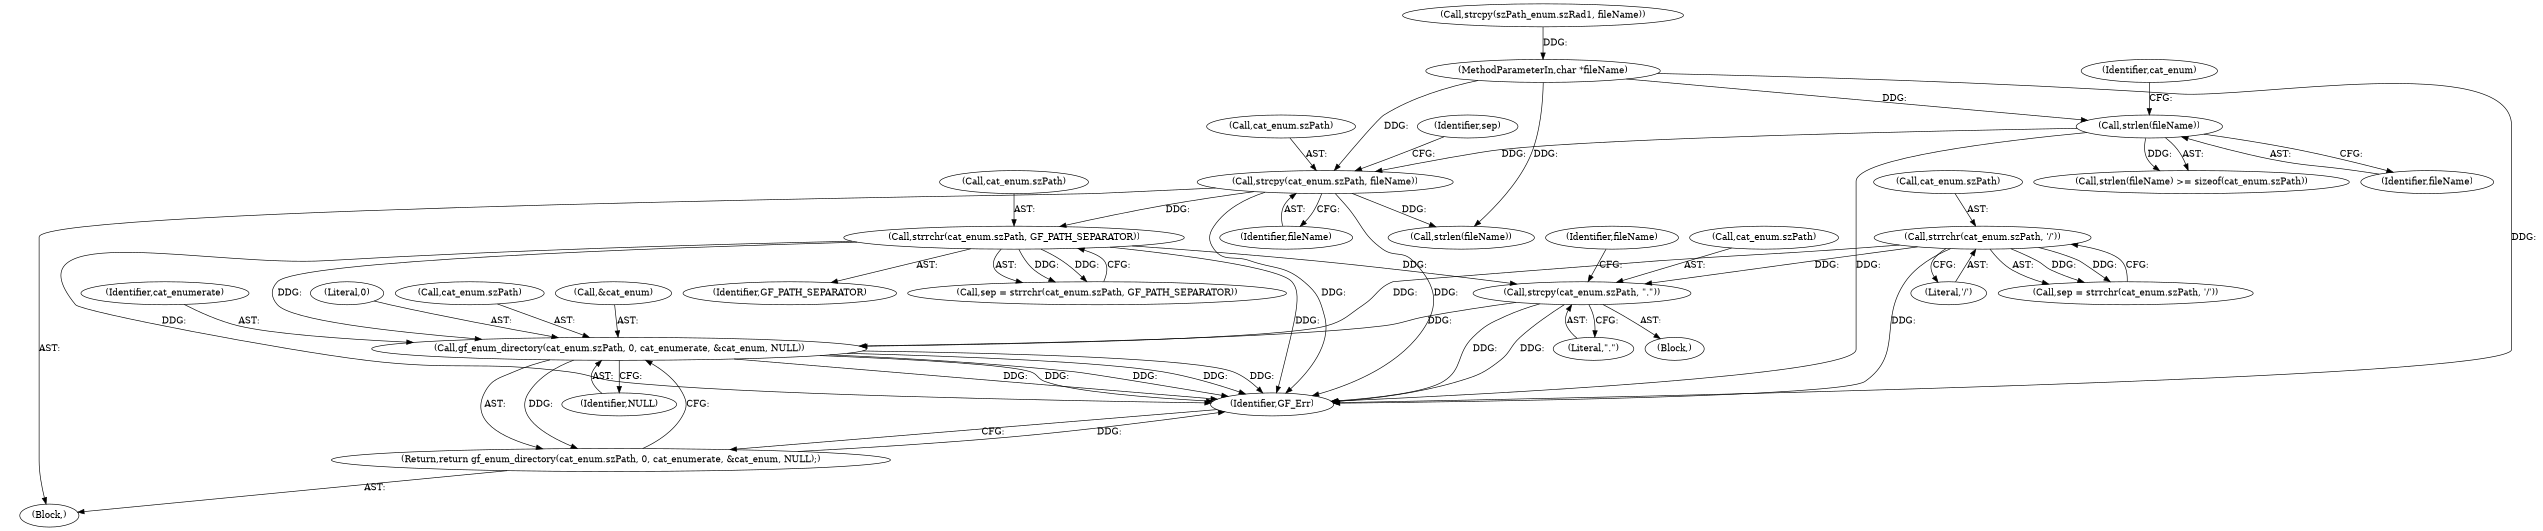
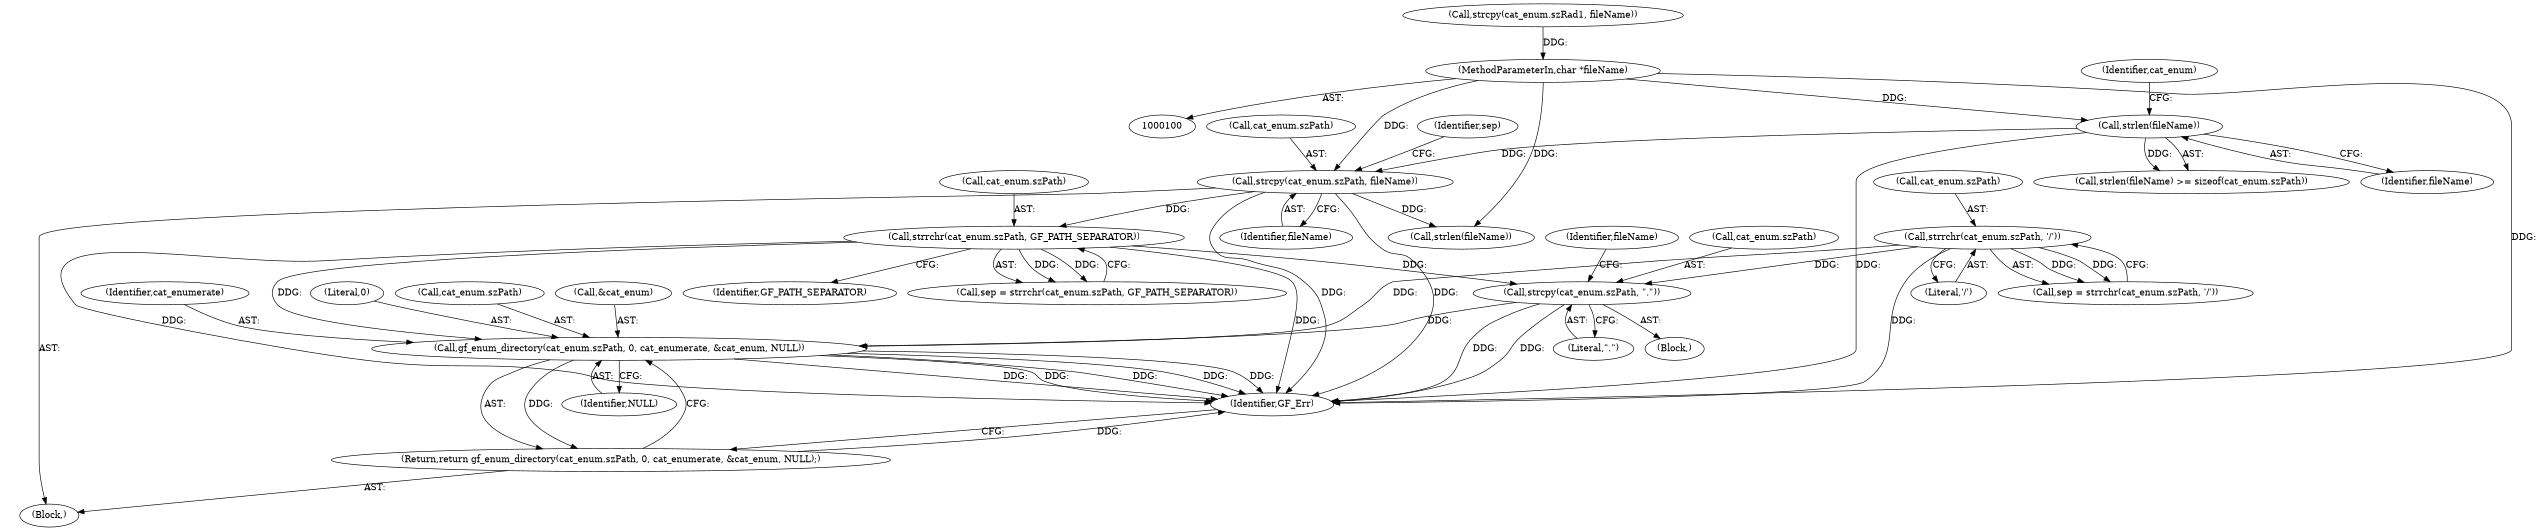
node "(Call,strcpy(szPath_enum.szRad1, fileName))": label "(Call,strcpy(szPath_enum.szRad1, fileName))" -> "(Call,strcpy(cat_enum.szRad1, fileName))"
node "1000100": added
edge "(Call,strrchr(cat_enum.szPath, GF_PATH_SEPARATOR))" -> "(Identifier,GF_PATH_SEPARATOR)": label "AST: " -> "CFG: "
